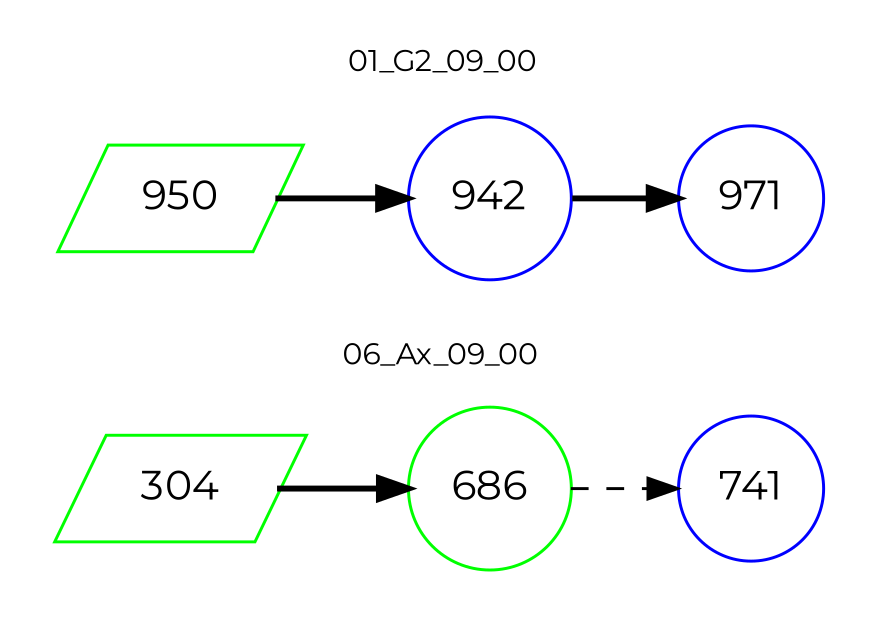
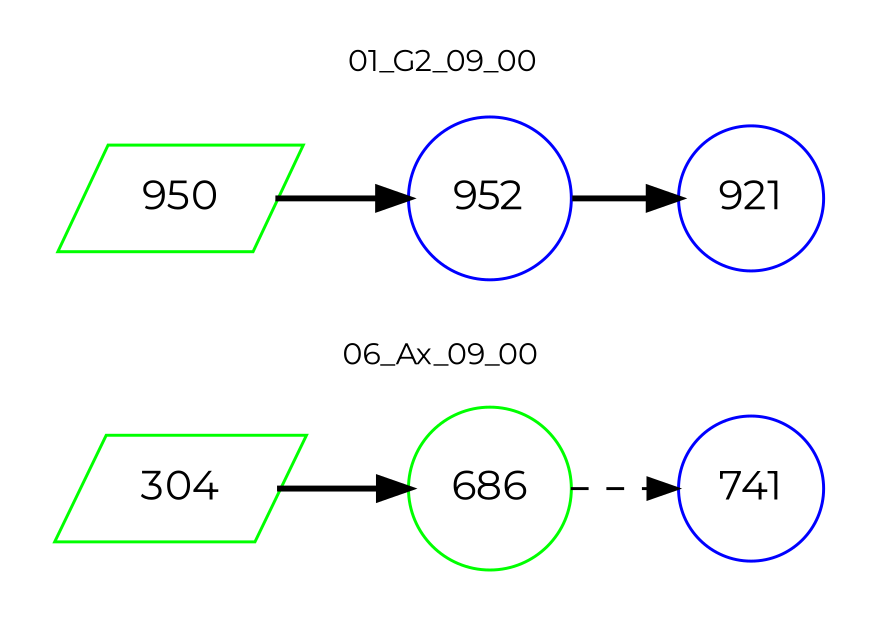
node "942": label "942" -> "952"
node "971": label "971" -> "921"
